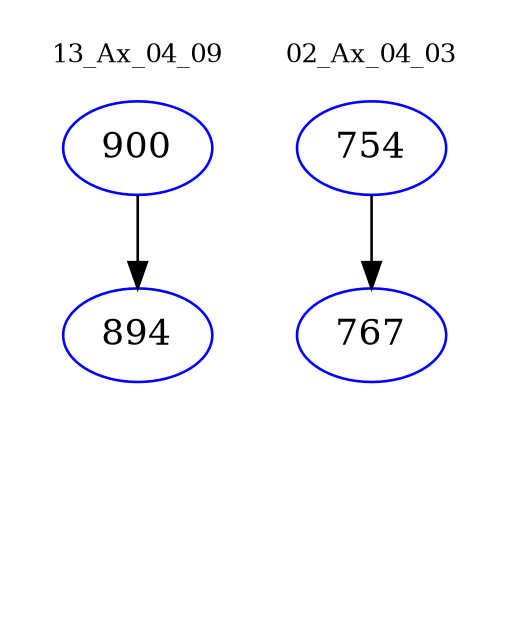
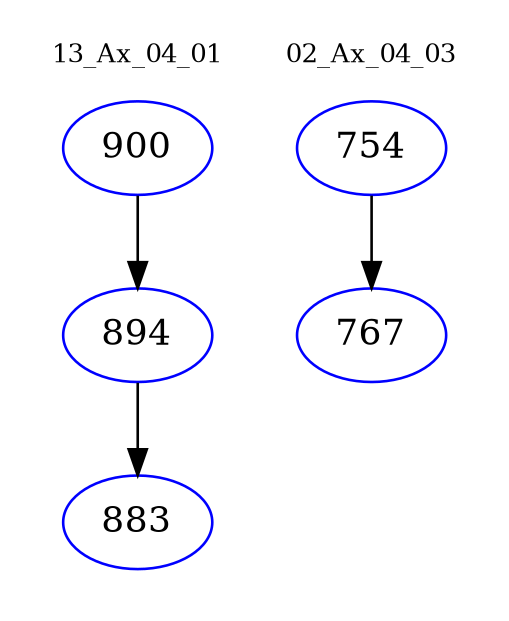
cluster "13_Ax_04_09": label "13_Ax_04_09" -> "13_Ax_04_01"
node "883": added
